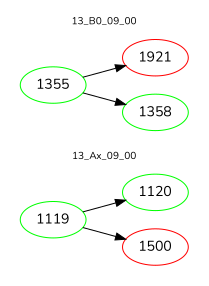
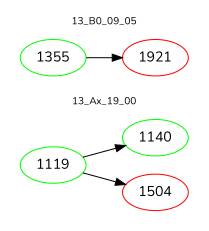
cluster "13_B0_09_00": label "13_B0_09_00" -> "13_B0_09_05"
node "1358": removed
cluster "13_Ax_09_00": label "13_Ax_09_00" -> "13_Ax_19_00"
node "1120": label "1120" -> "1140"
node "1500": label "1500" -> "1504"
